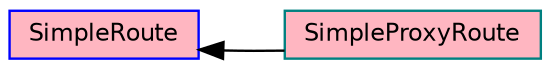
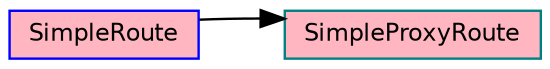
edge "SimpleProxyRoute" -> "SimpleRoute": reversed
